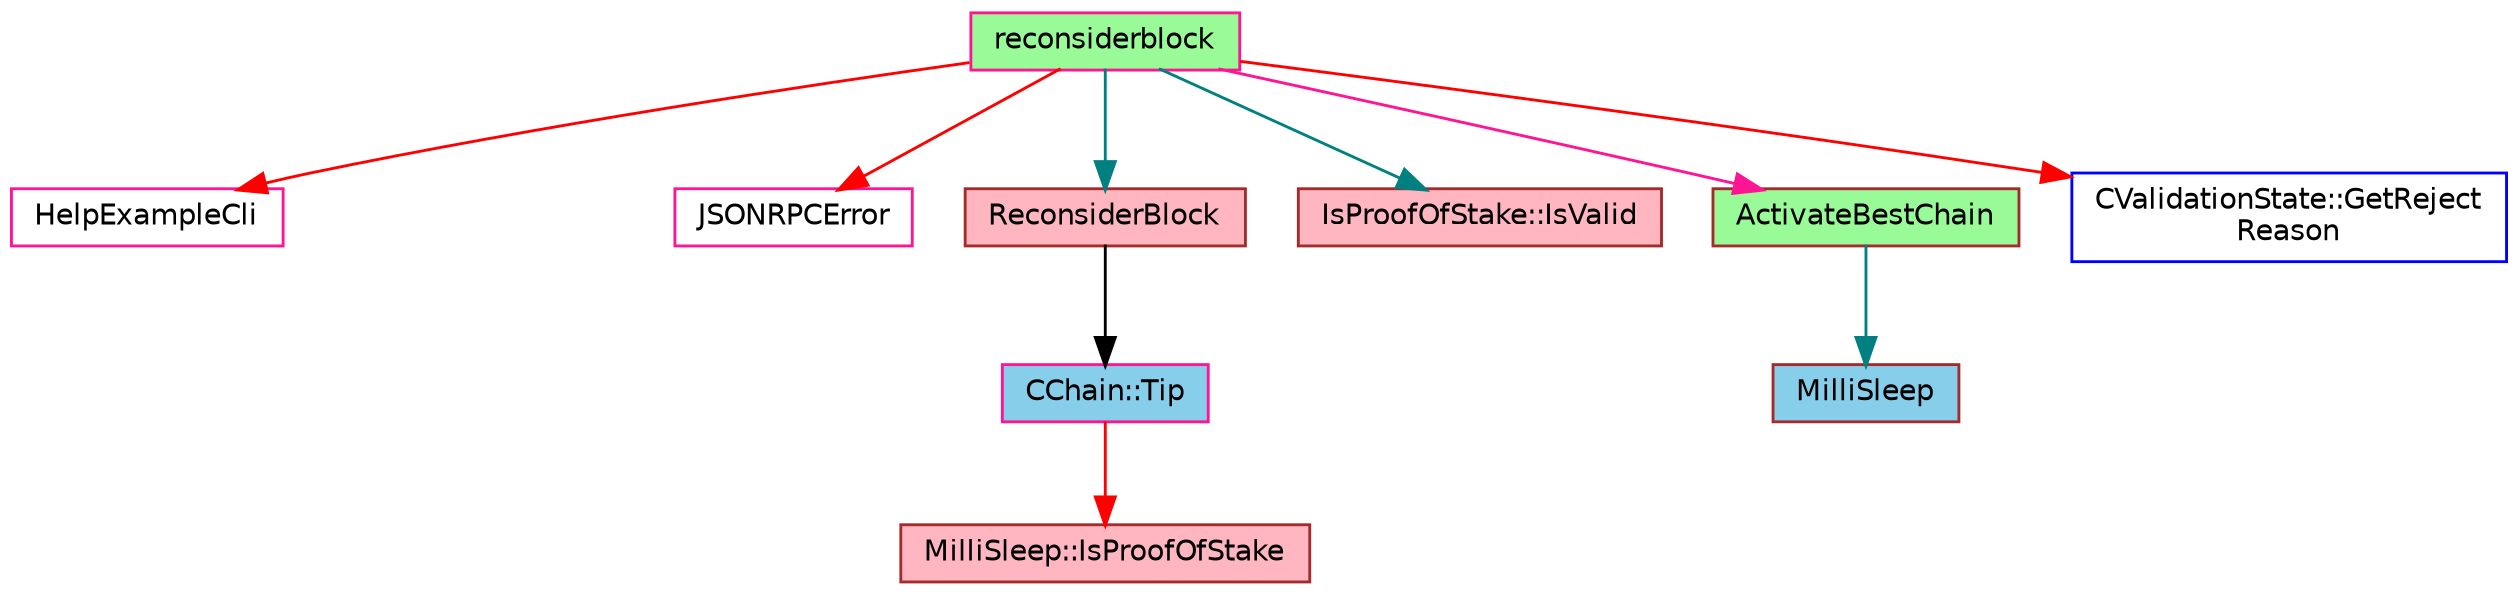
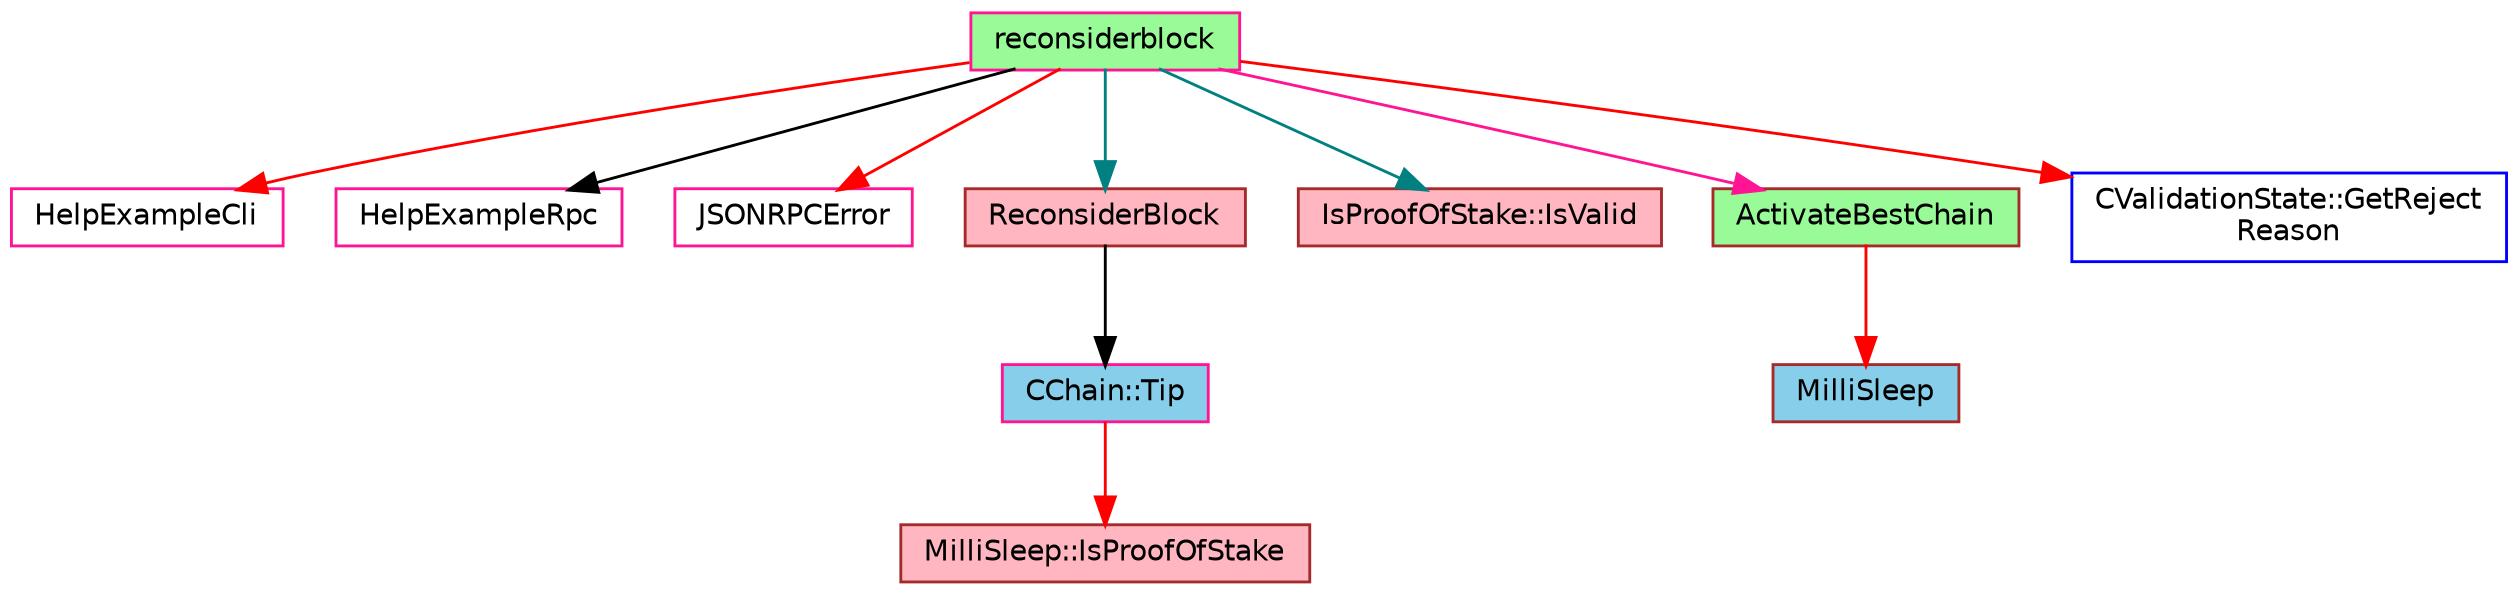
node "HelpExampleRpc": added
edge "ActivateBestChain" -> "MilliSleep": color teal -> red
